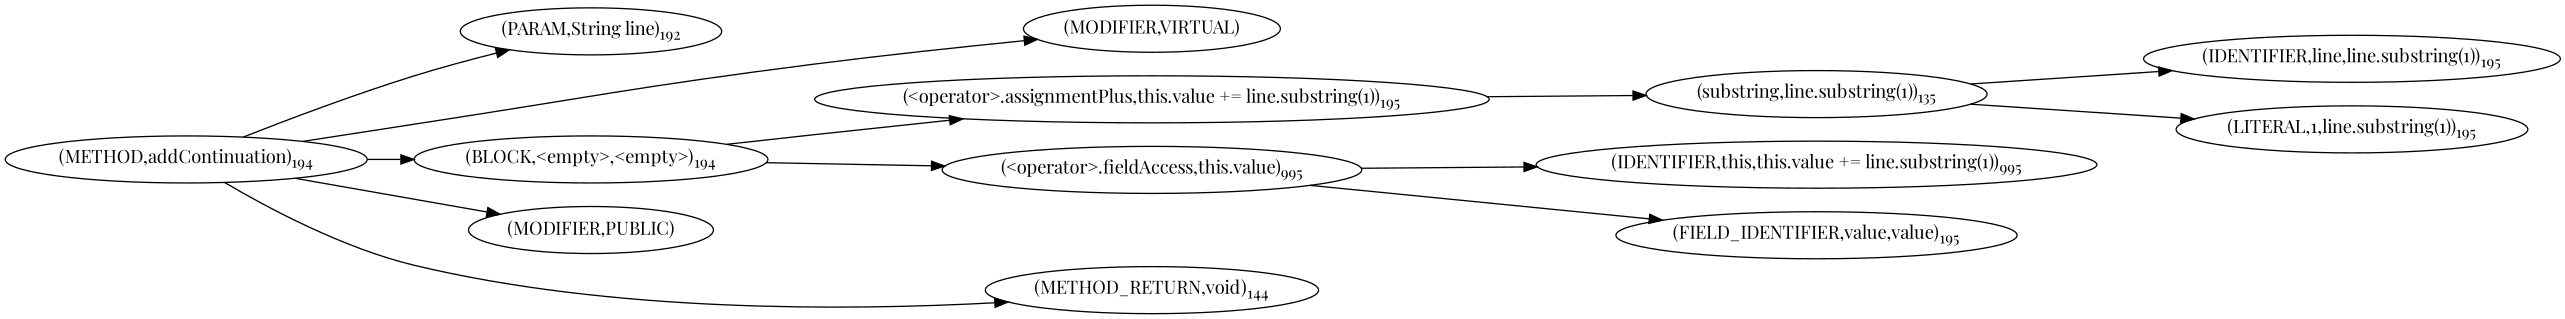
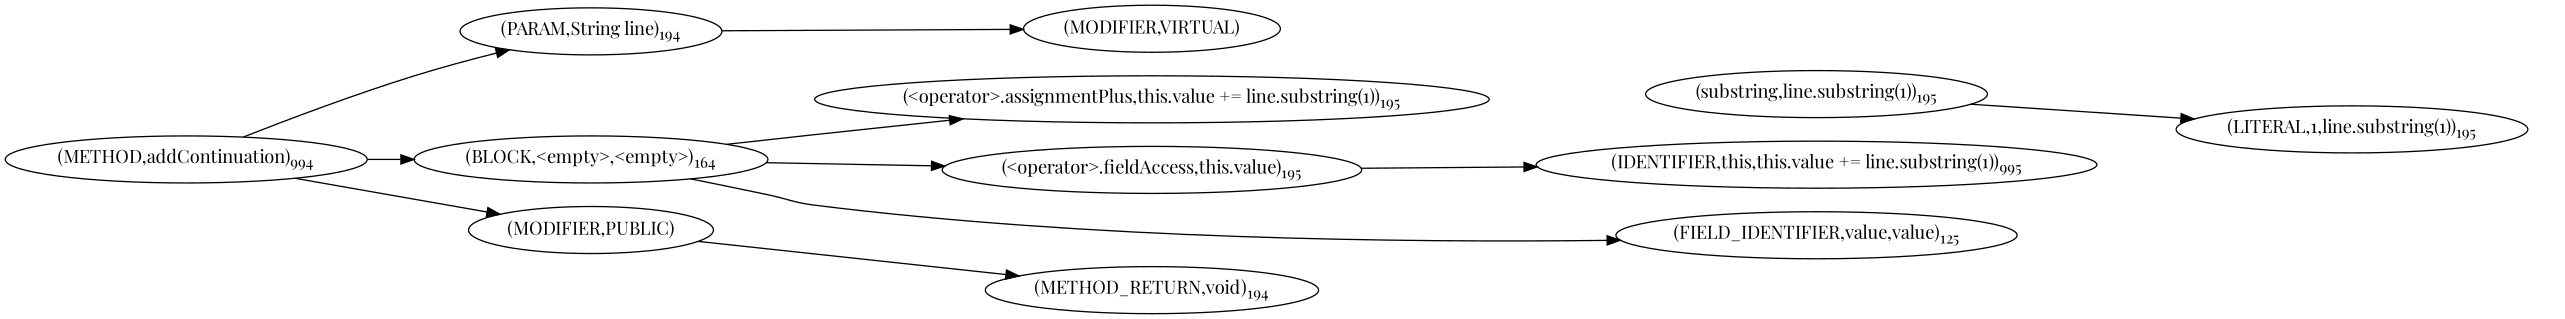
node "(PARAM,String line)": text "192" -> "194"
node "(IDENTIFIER,line,line.substring(1))": removed
edge "(METHOD,addContinuation)" -> "(MODIFIER,VIRTUAL)": now "(PARAM,String line)" -> "(MODIFIER,VIRTUAL)"
node "(substring,line.substring(1))": text "135" -> "195"
edge "(<operator>.assignmentPlus,this.value += line.substring(1))" -> "(substring,line.substring(1))": removed
node "(METHOD,addContinuation)": text "194" -> "994"
node "(BLOCK,<empty>,<empty>)": text "194" -> "164"
node "(<operator>.fieldAccess,this.value)": text "995" -> "195"
edge "(<operator>.fieldAccess,this.value)" -> "(FIELD_IDENTIFIER,value,value)": now "(BLOCK,<empty>,<empty>)" -> "(FIELD_IDENTIFIER,value,value)"
node "(FIELD_IDENTIFIER,value,value)": text "195" -> "125"
node "(METHOD_RETURN,void)": text "144" -> "194"
edge "(METHOD,addContinuation)" -> "(METHOD_RETURN,void)": now "(MODIFIER,PUBLIC)" -> "(METHOD_RETURN,void)"
